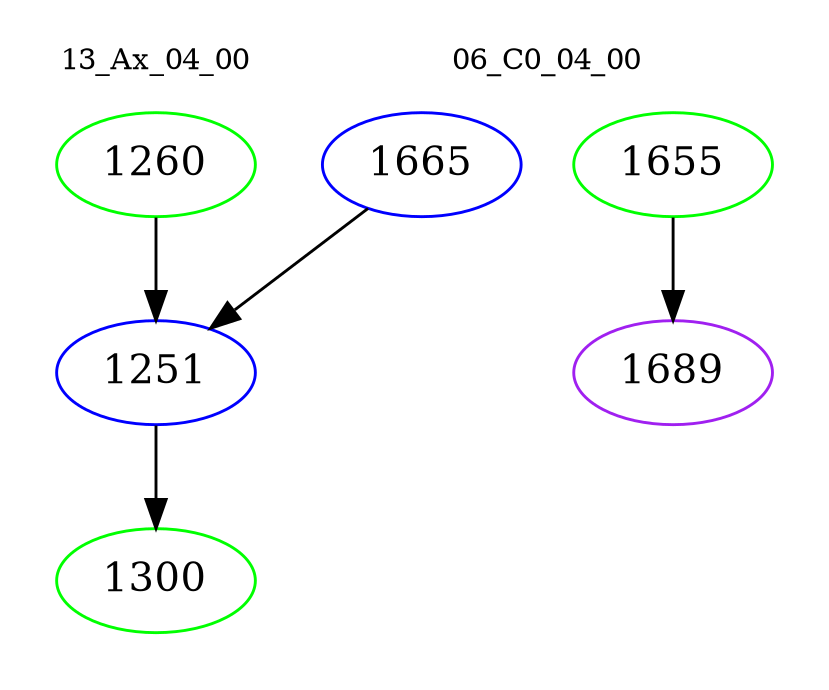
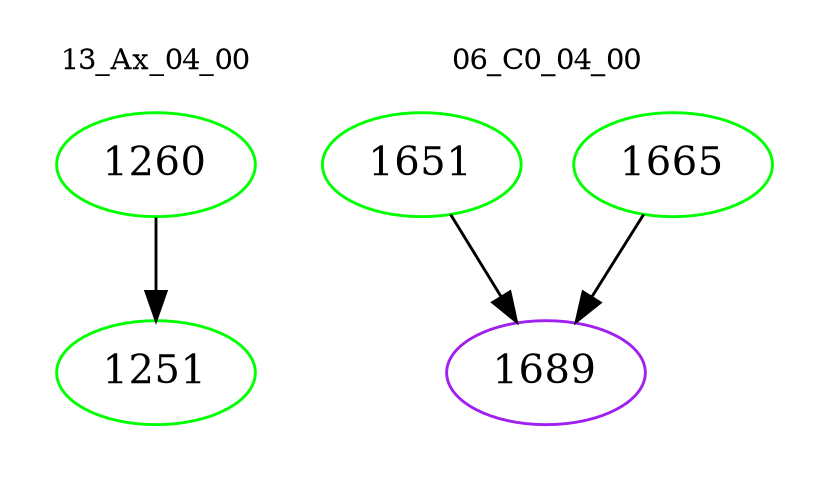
node "1665": color blue -> green
node "1655": label "1655" -> "1651"
edge "1665" -> "1251": now "1665" -> "1689"
node "1251": color blue -> green
node "1300": removed
